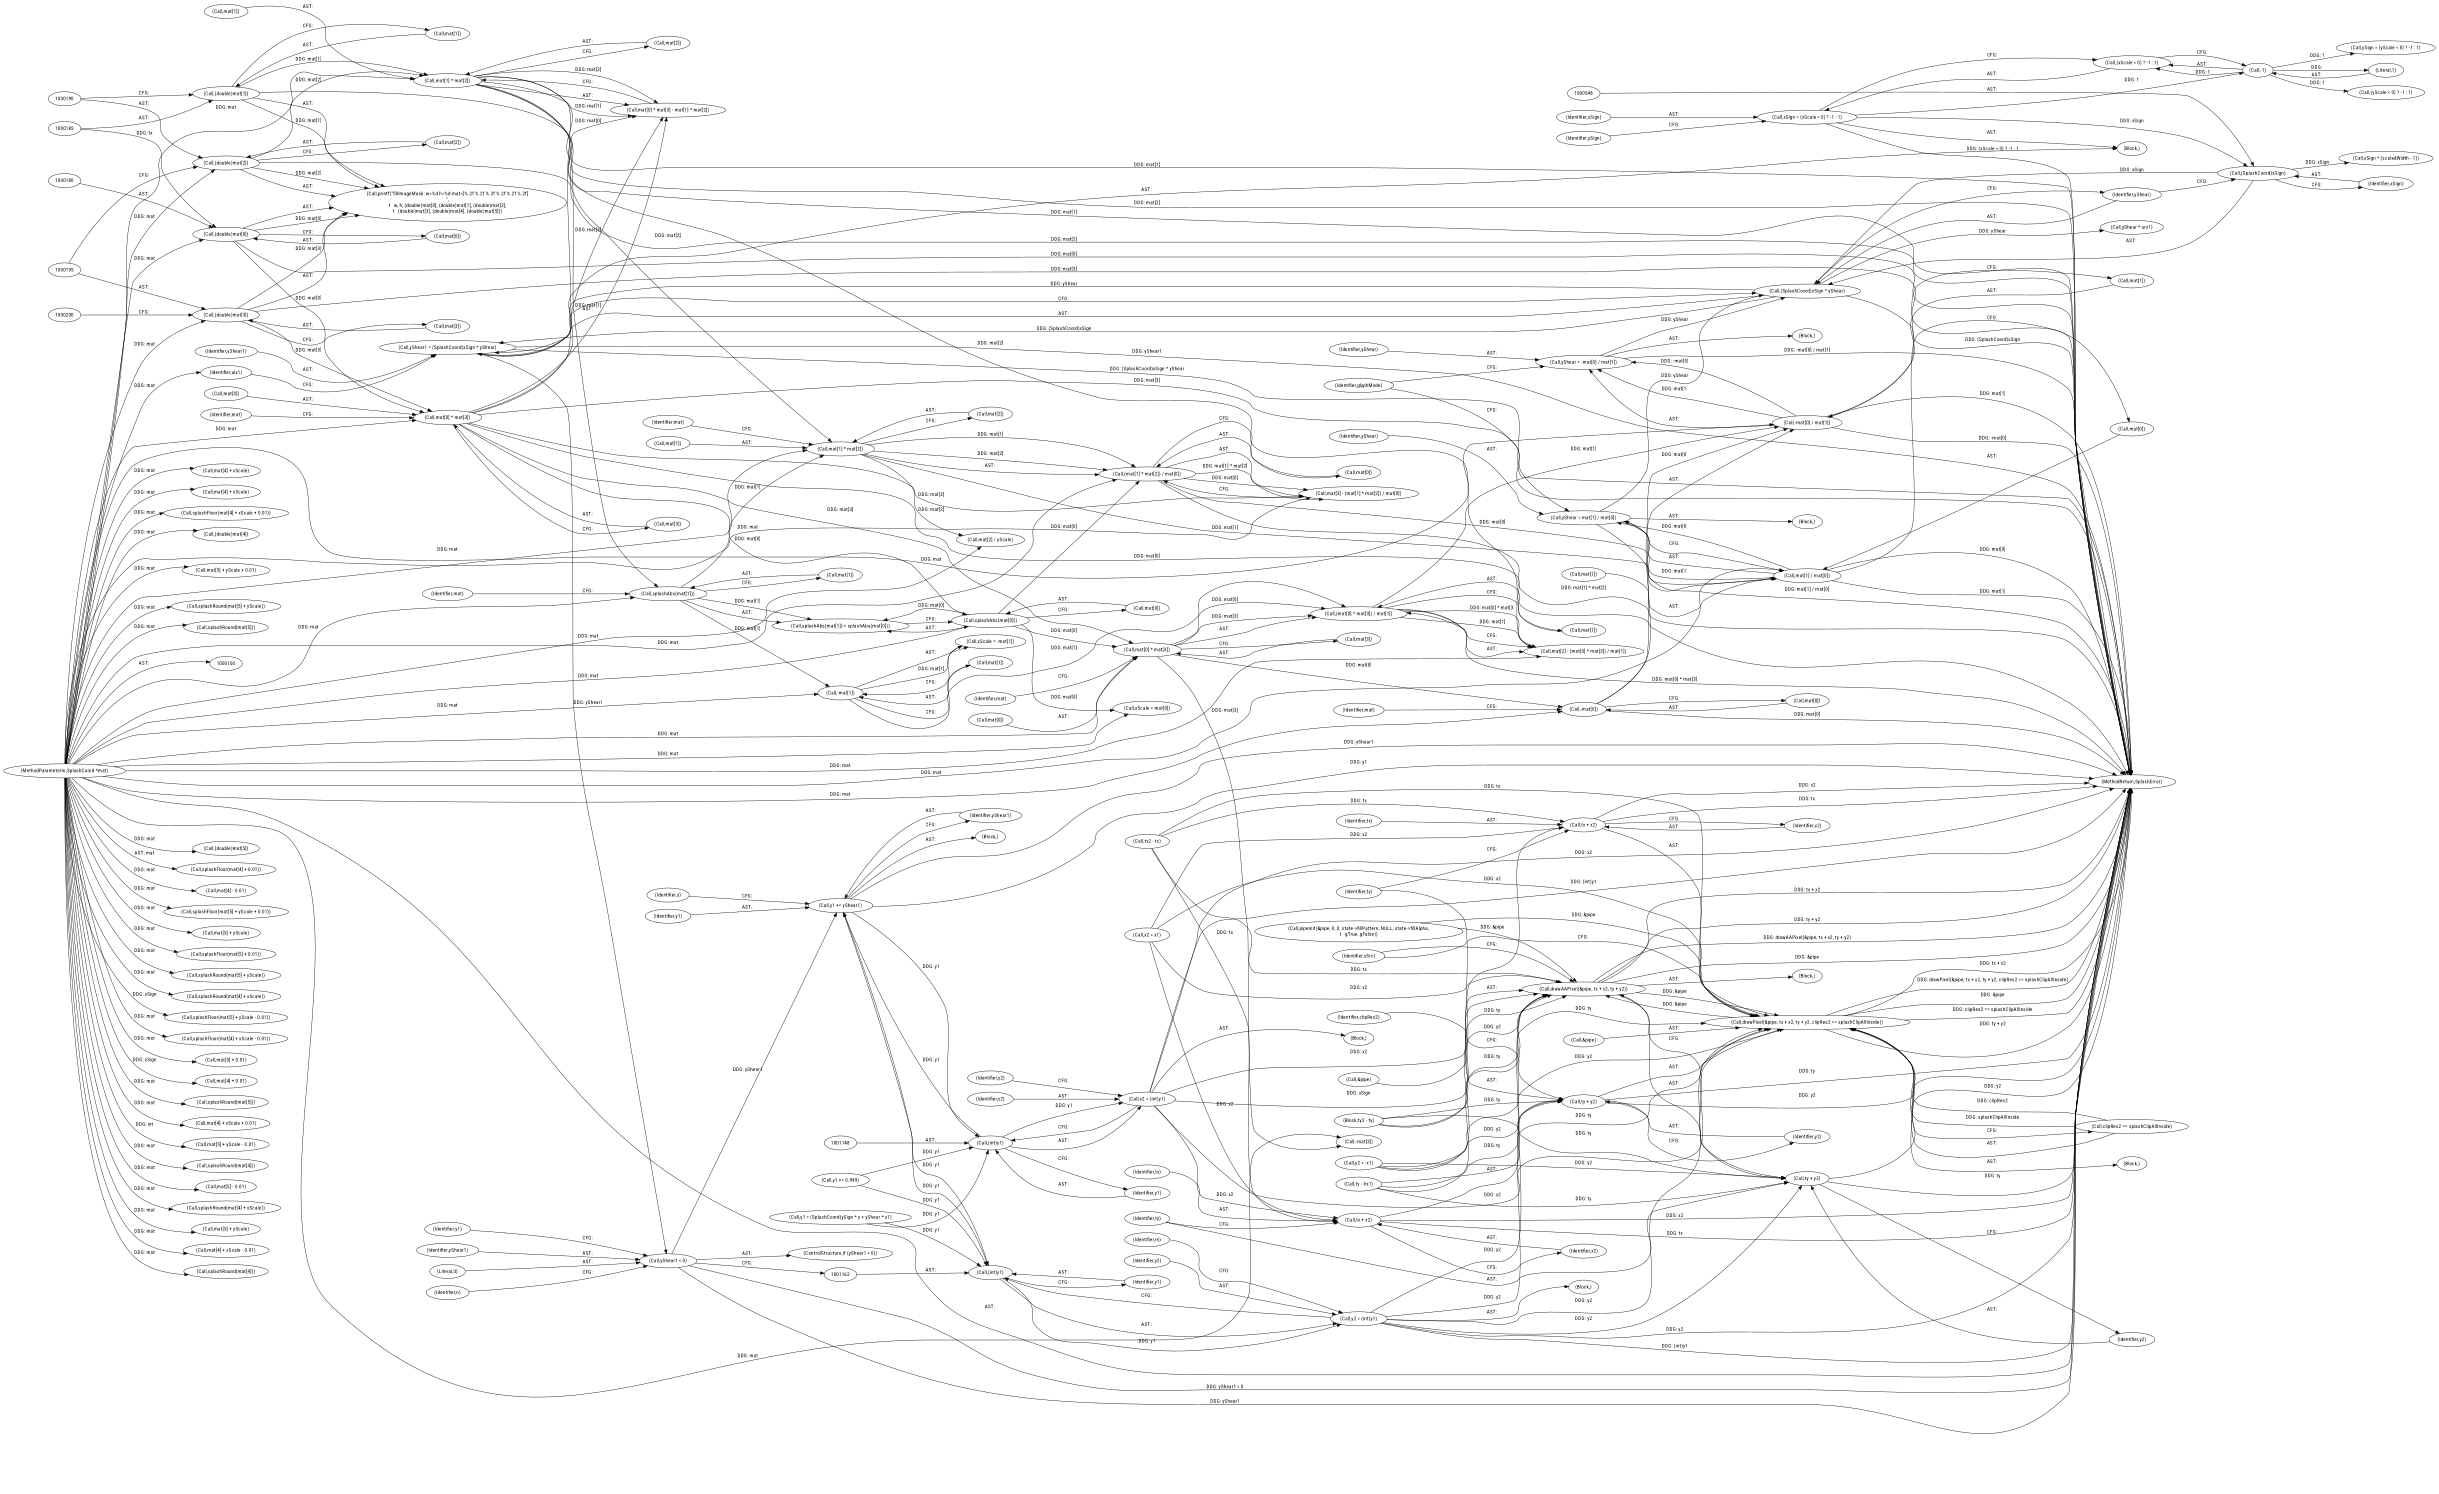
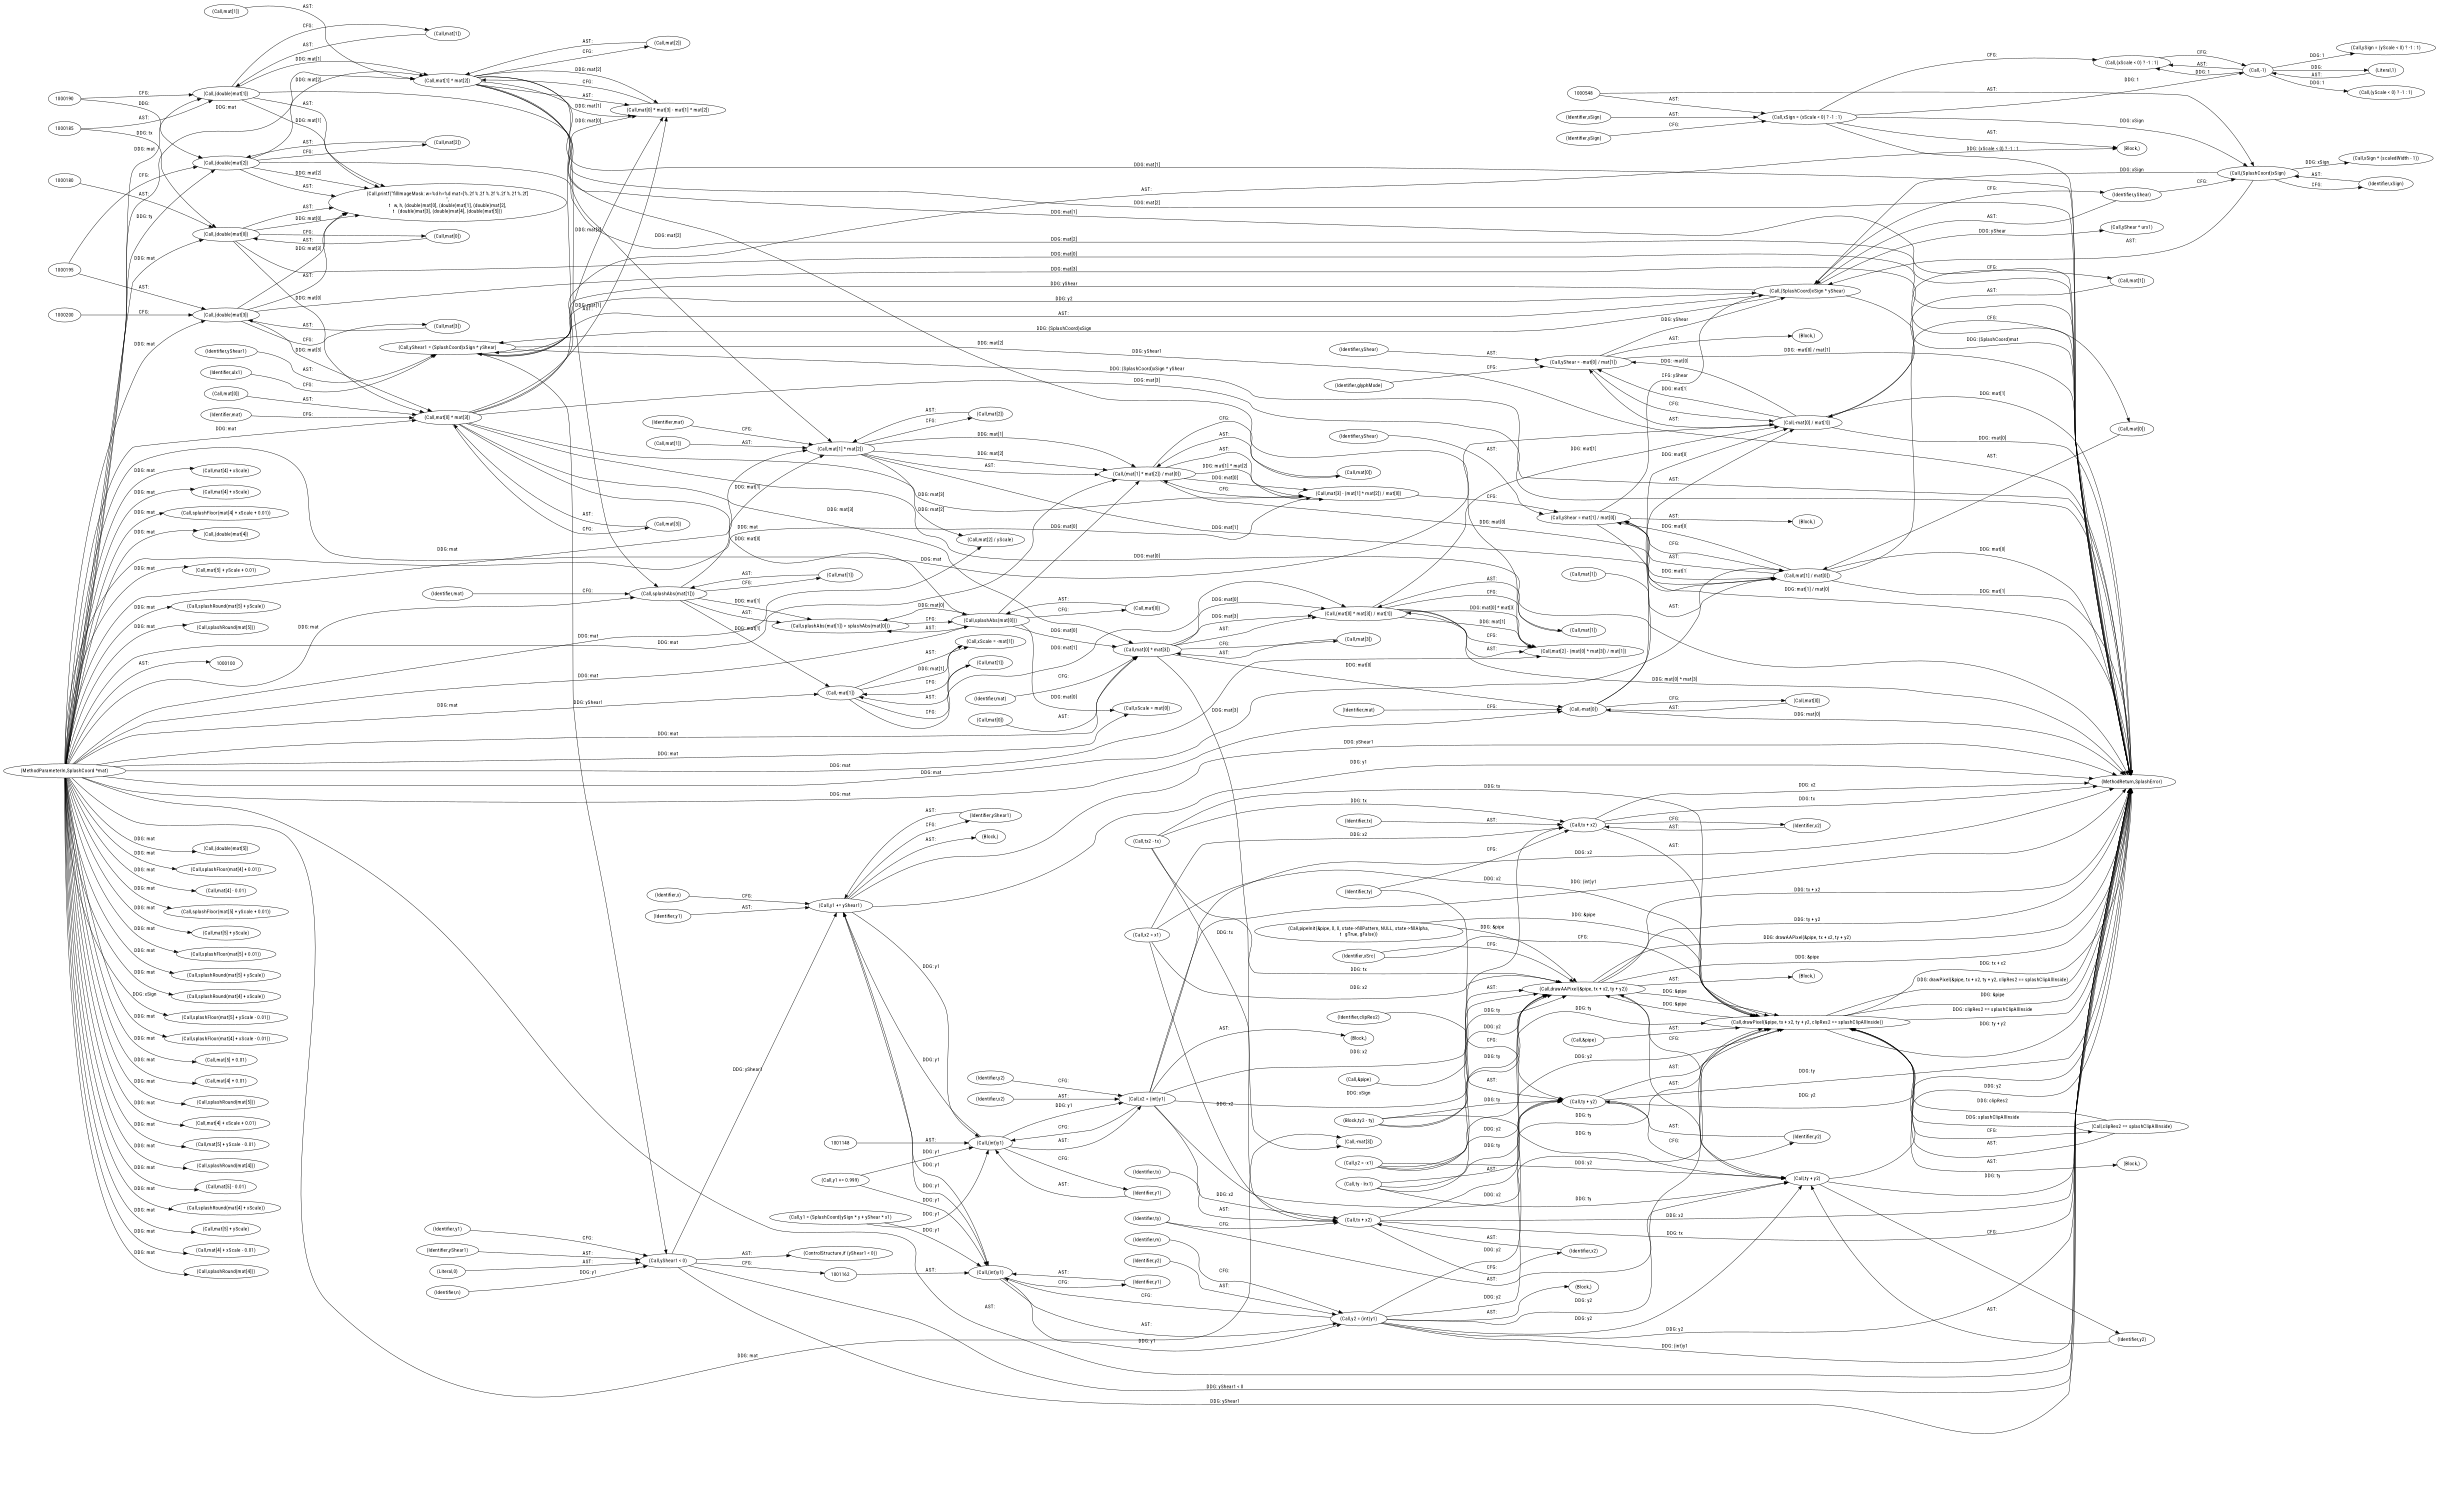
edge "(Call,(xScale < 0) ? -1 : 1)" -> "(Call,xSign = (xScale < 0) ? -1 : 1)": now "1000548" -> "(Call,xSign = (xScale < 0) ? -1 : 1)"
edge "1000190" -> "(Call,(double)mat[2])": label "AST: " -> "DDG: "
edge "(MethodParameterIn,SplashCoord *mat)" -> "(Call,(double)mat[2])": label "DDG: mat" -> "DDG: ty"
edge "(Call,yShear1 = (SplashCoord)xSign * yShear)" -> "(Call,(SplashCoord)xSign * yShear)": label "CFG: " -> "DDG: y2"
edge "(Call,(SplashCoord)xSign * yShear)" -> "(MethodReturn,SplashError)": label "DDG: (SplashCoord)xSign" -> "DDG: (SplashCoord)mat"
edge "(Call,yShear = mat[1] / mat[0])" -> "(Call,(SplashCoord)xSign * yShear)": label "DDG: yShear" -> "CFG: yShear"
edge "(Call,yShear = -mat[0] / mat[1])" -> "(Call,-mat[0] / mat[1])": added, label "CFG:"
edge "(Identifier,glyphMode)" -> "(Call,yShear = mat[1] / mat[0])": now "(Call,mat[3] - (mat[1] * mat[2]) / mat[0])" -> "(Call,yShear = mat[1] / mat[0])"
edge "(MethodParameterIn,SplashCoord *mat)" -> "(Identifier,ulx1)": now "(MethodParameterIn,SplashCoord *mat)" -> "(Call,(double)mat[1])"
edge "(Call,(mat[1] * mat[2]) / mat[0])" -> "(MethodReturn,SplashError)": removed, label "DDG: mat[1] * mat[2]"
edge "(MethodParameterIn,SplashCoord *mat)" -> "(Call,splashFloor(mat[4] + 0.01))": label "AST: mat" -> "DDG: mat"
edge "(MethodParameterIn,SplashCoord *mat)" -> "(Call,mat[4] + 0.01)": label "DDG: xSign" -> "DDG: mat"
edge "(MethodParameterIn,SplashCoord *mat)" -> "(Call,mat[5] + yScale - 0.01)": label "DDG: int" -> "DDG: mat"
edge "(Identifier,n)" -> "(Call,yShear1 < 0)": label "CFG: " -> "DDG: y1"
